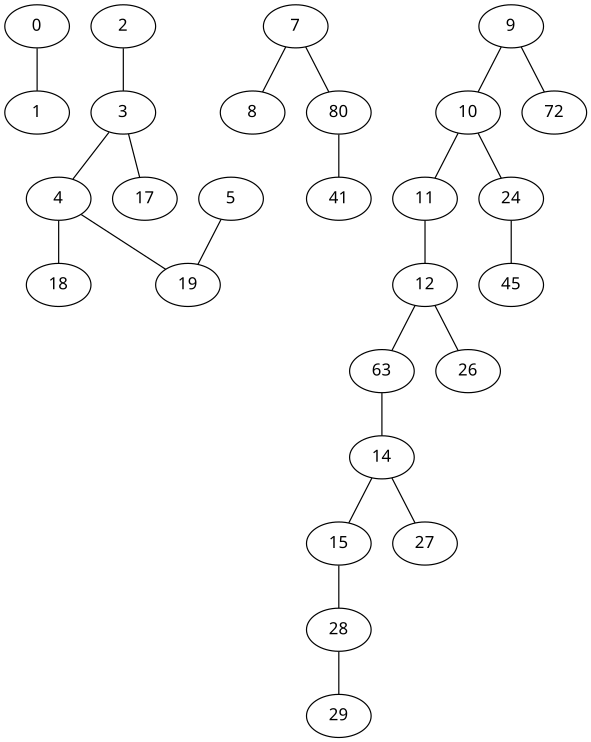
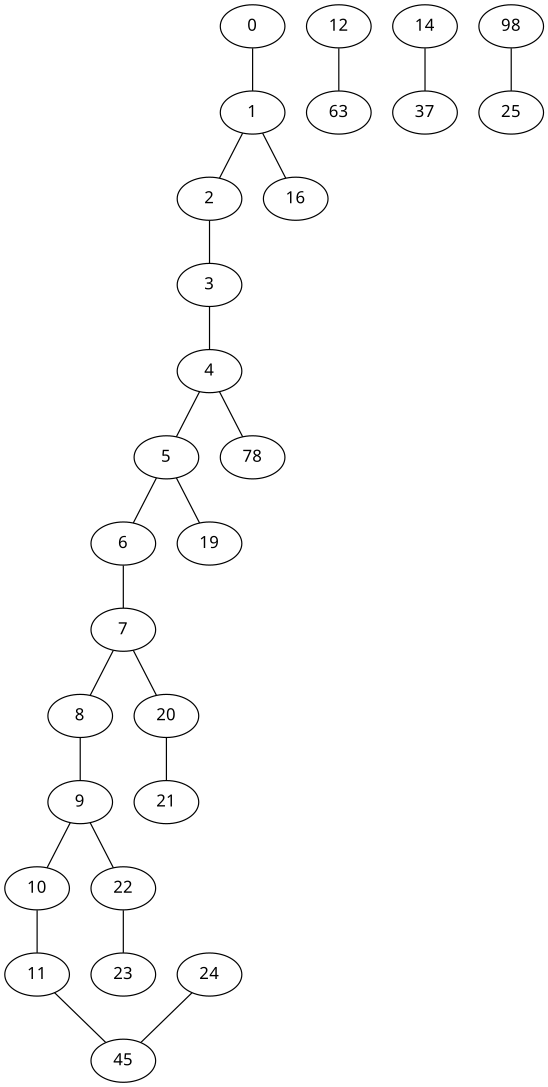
node "80": label "80" -> "20"
node "72": label "72" -> "22"
edge "1" -- "2": added
edge "10" -- "24": removed
node "17": removed
node "16": added
node "41": label "41" -> "21"
edge "4" -- "19": now "4" -- "5"
edge "11" -- "12": now "11" -- "45"
node "18": label "18" -> "78"
node "26": removed
edge "63" -- "14": removed
node "6": added
node "15": removed
node "27": label "27" -> "37"
node "28": label "28" -> "98"
node "29": label "29" -> "25"
edge "8" -- "9": added
node "23": added
